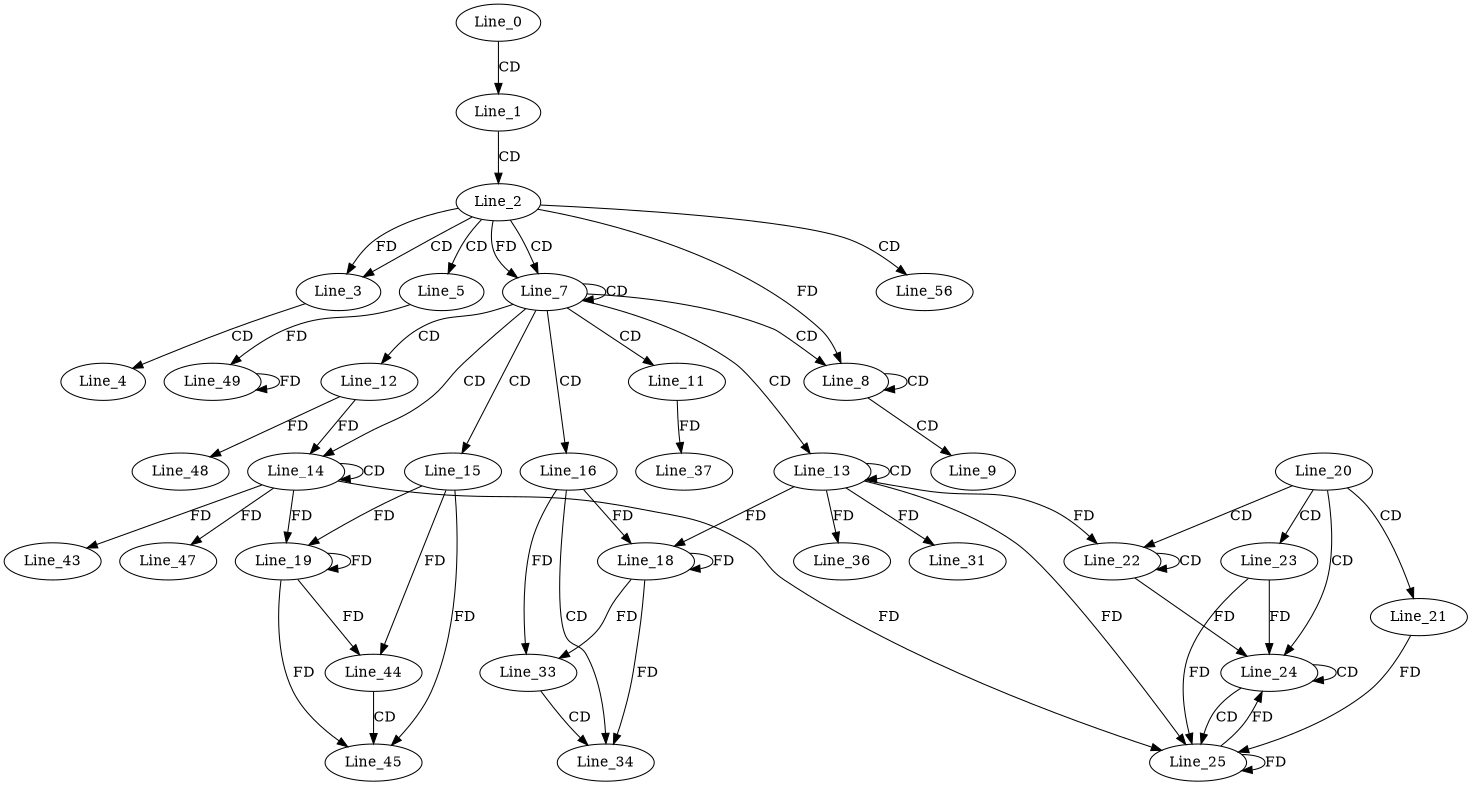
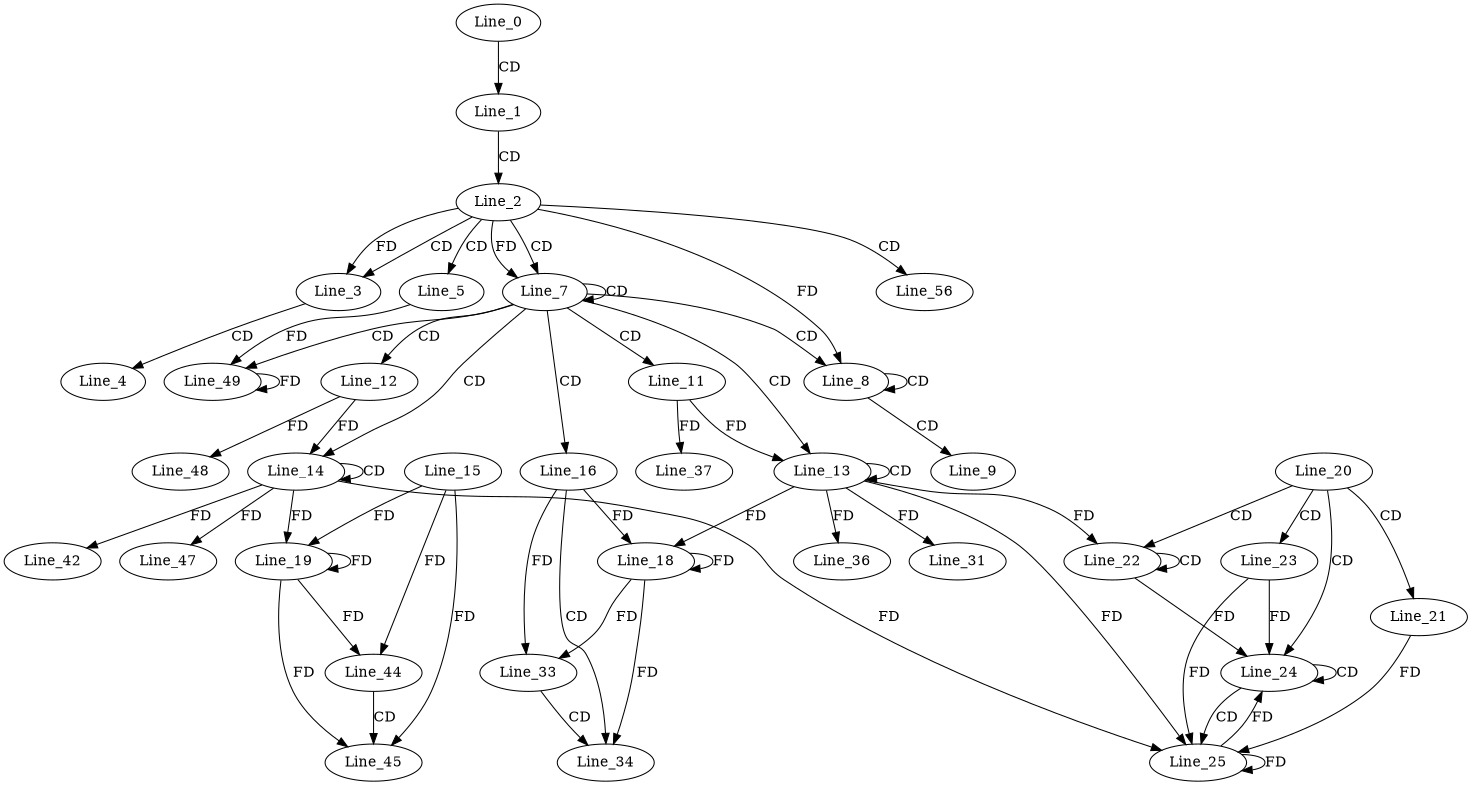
edge "Line_7" -> "Line_15": now "Line_7" -> "Line_49"
edge "Line_11" -> "Line_13": added, label "FD"
node "Line_43": label "Line_43" -> "Line_42"
